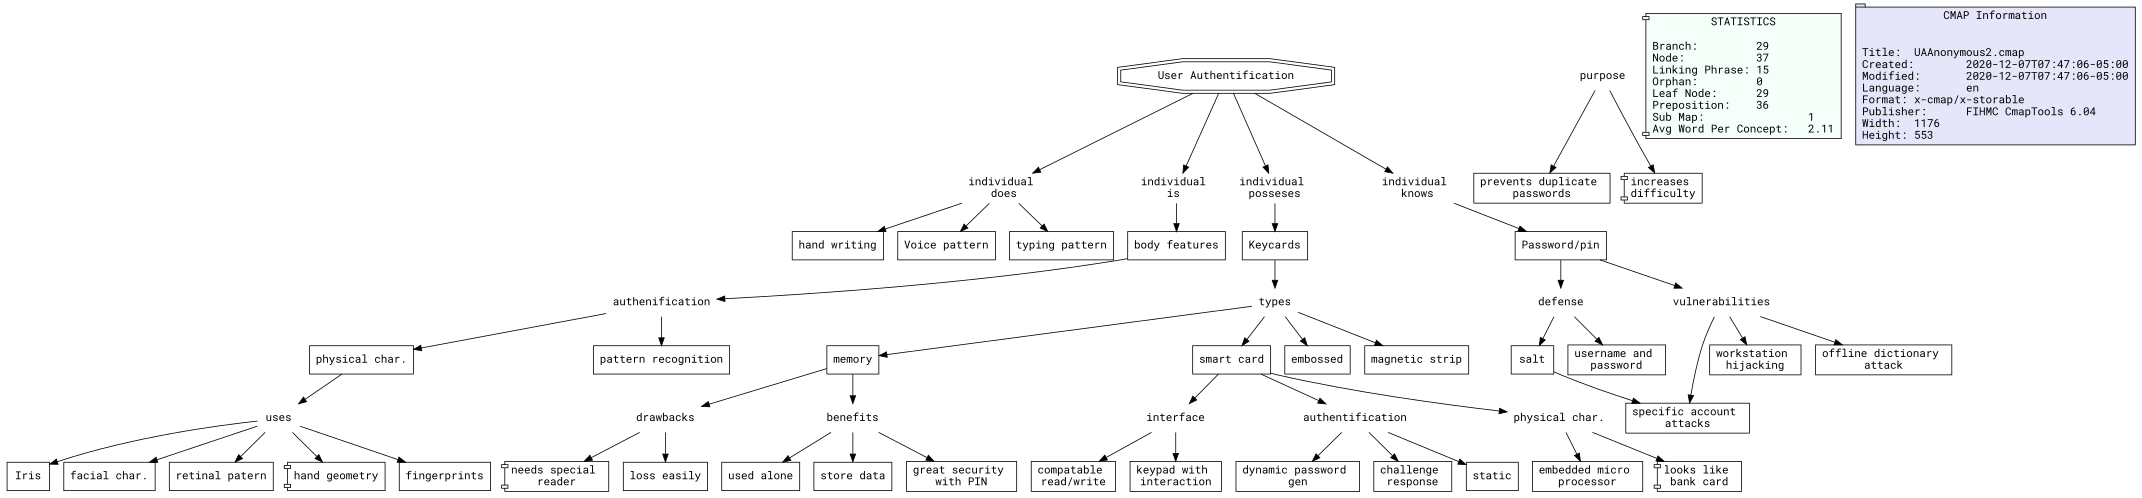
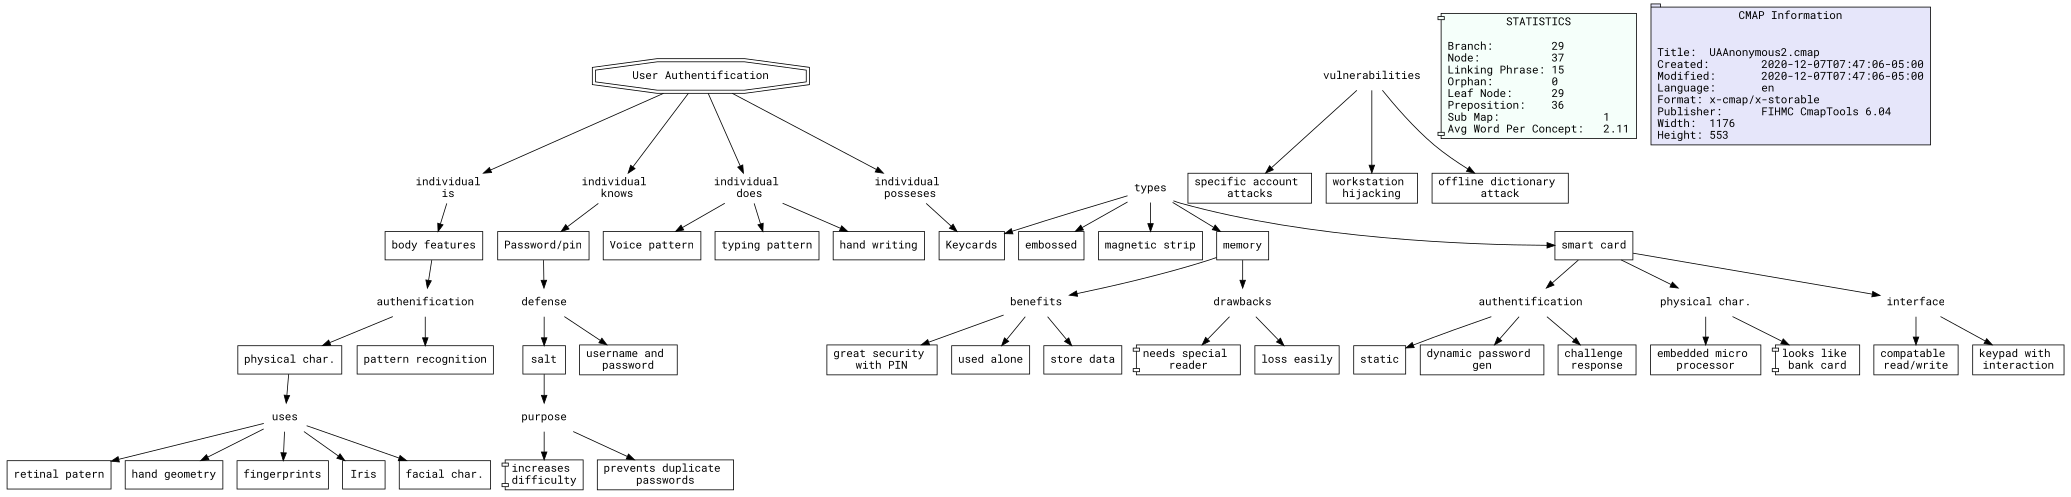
edge "Keycards" -> "types": reversed
edge "Password/pin" -> "vulnerabilities": removed
edge "salt" -> "specific account attacks": now "salt" -> "purpose"
node "hand geometry": shape component -> box
